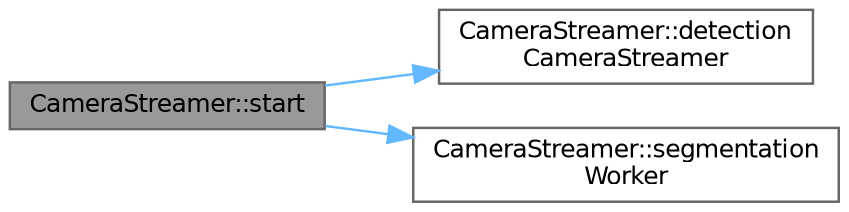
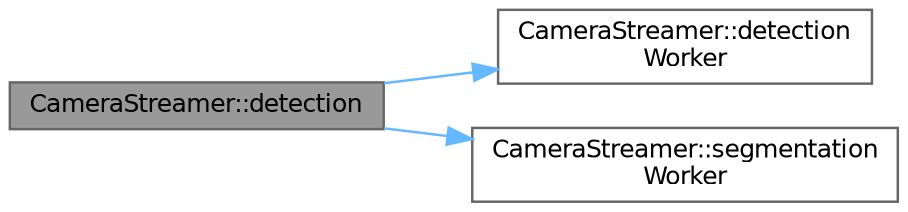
node "CameraStreamer::detection CameraStreamer": label "CameraStreamer::detection CameraStreamer" -> "CameraStreamer::detection Worker"
node "CameraStreamer::start": label "CameraStreamer::start" -> "CameraStreamer::detection"
